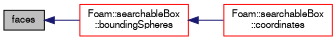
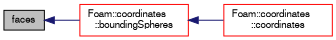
node "Foam::searchableBox ::boundingSpheres": label "Foam::searchableBox ::boundingSpheres" -> "Foam::coordinates ::boundingSpheres"
node "Foam::searchableBox ::coordinates": label "Foam::searchableBox ::coordinates" -> "Foam::coordinates ::coordinates"
